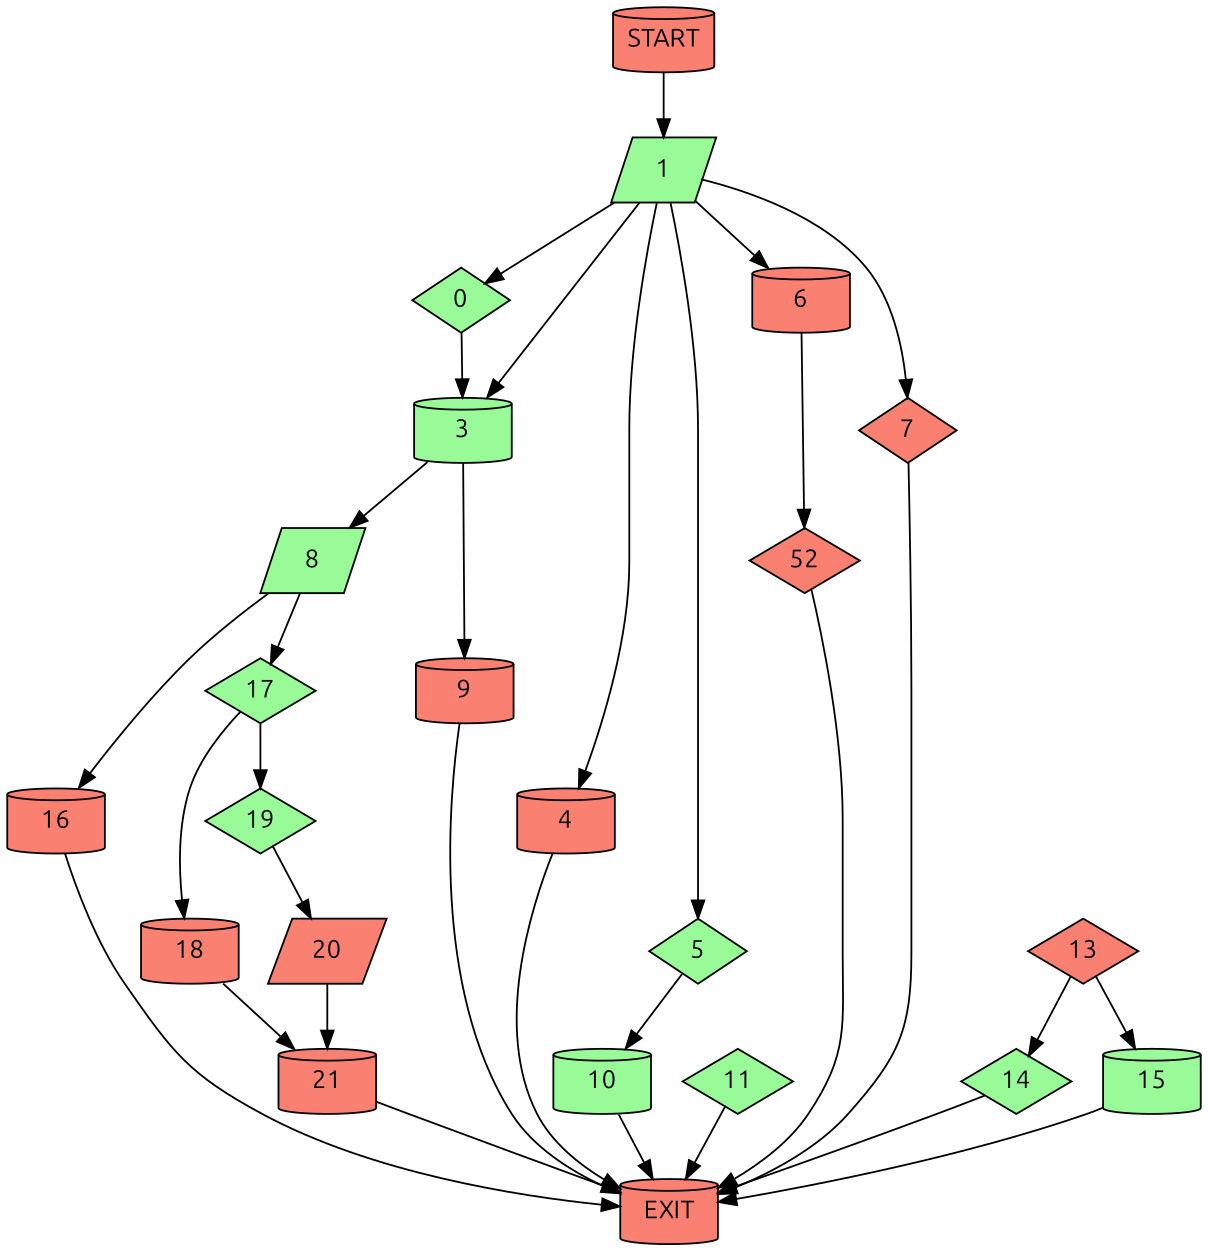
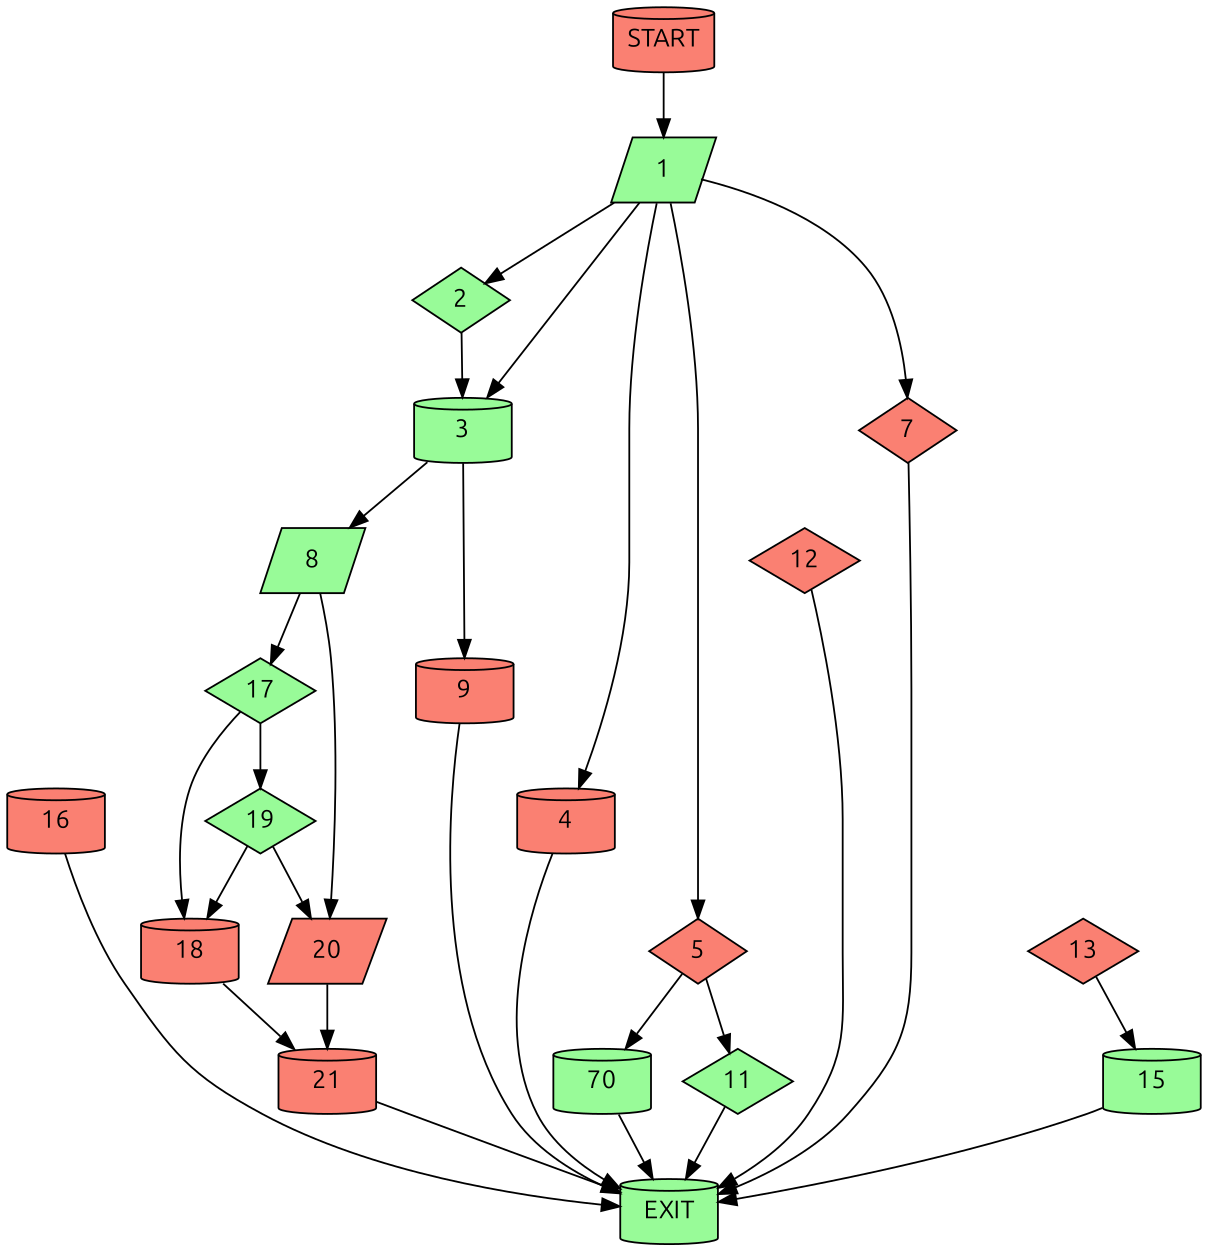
node "0": label "0" -> "2"
node "6": removed
node "52": label "52" -> "12"
edge "8" -> "16": now "8" -> "20"
edge "19" -> "18": added
node "5": fillcolor palegreen -> salmon
edge "5" -> "11": added
node "10": label "10" -> "70"
node "14": removed
node "EXIT": fillcolor salmon -> palegreen
